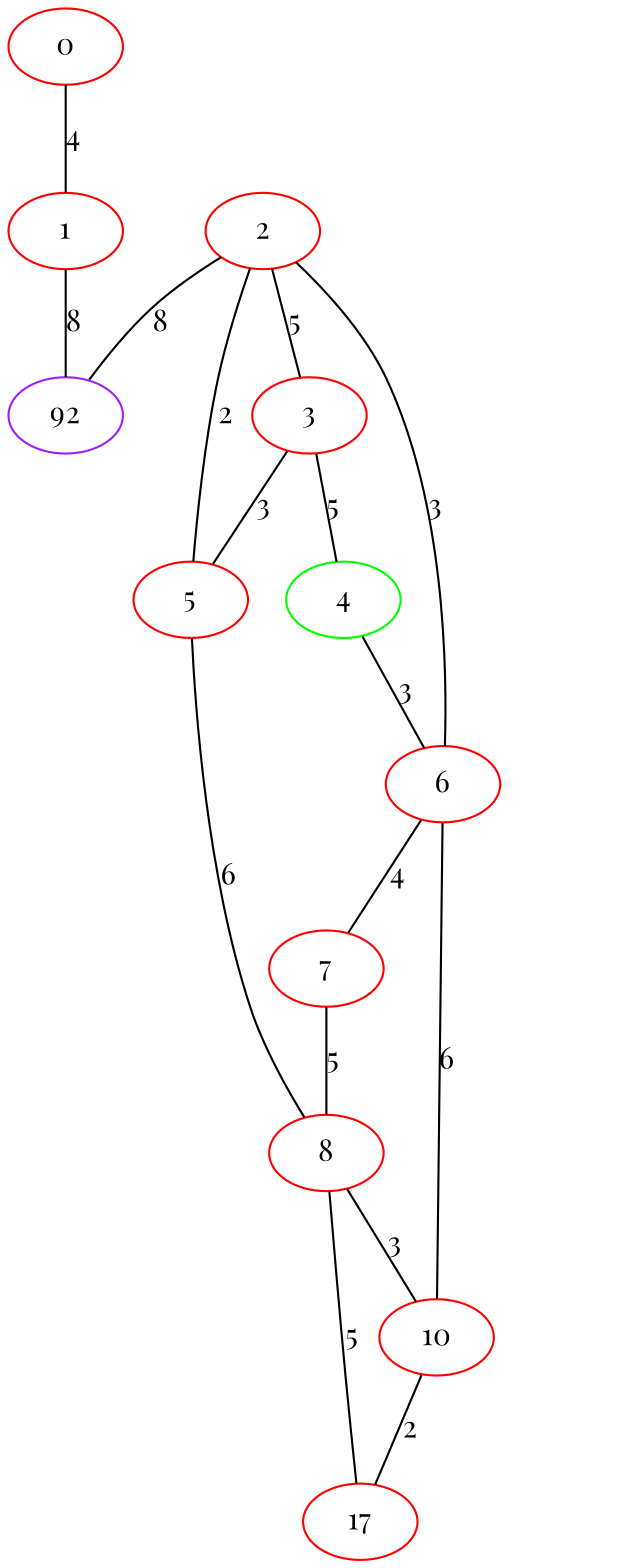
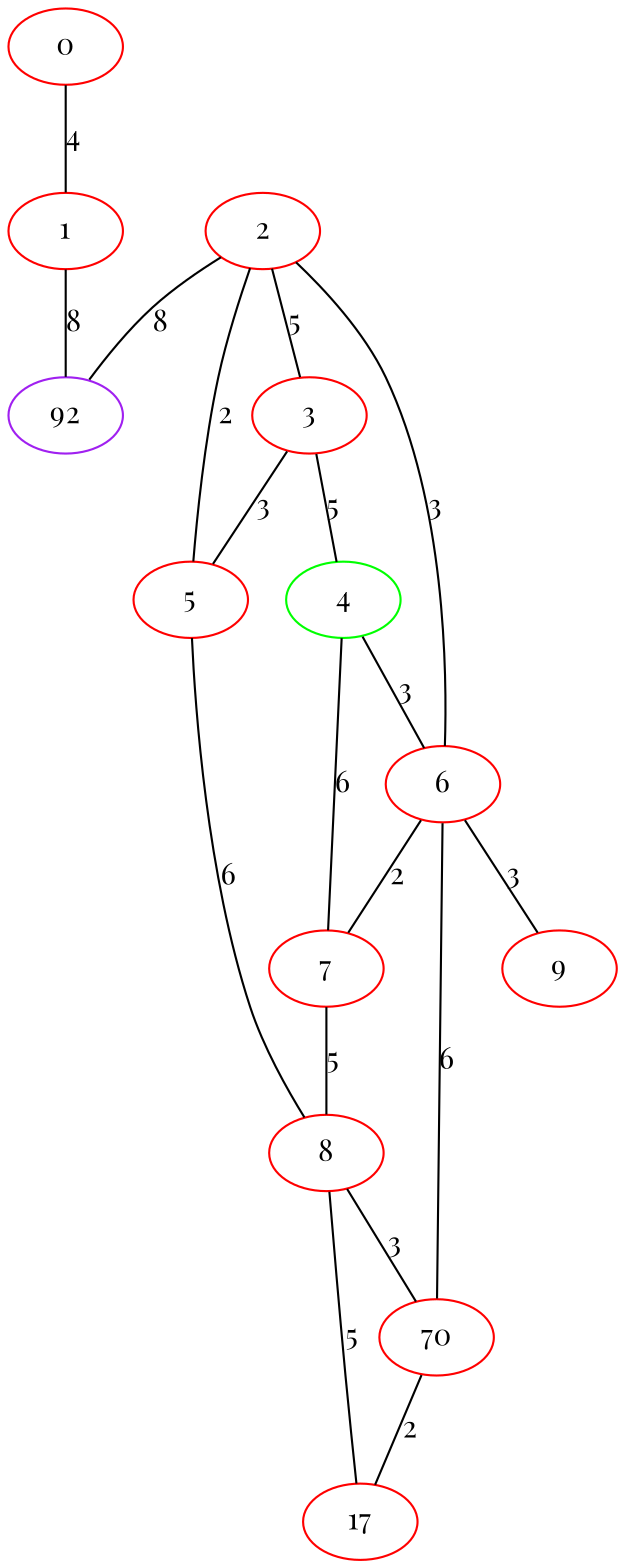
edge "4" -- "7": added, label "6"
edge "6" -- "7": label "4" -> "2"
node "9": added
node "10": label "10" -> "70"
